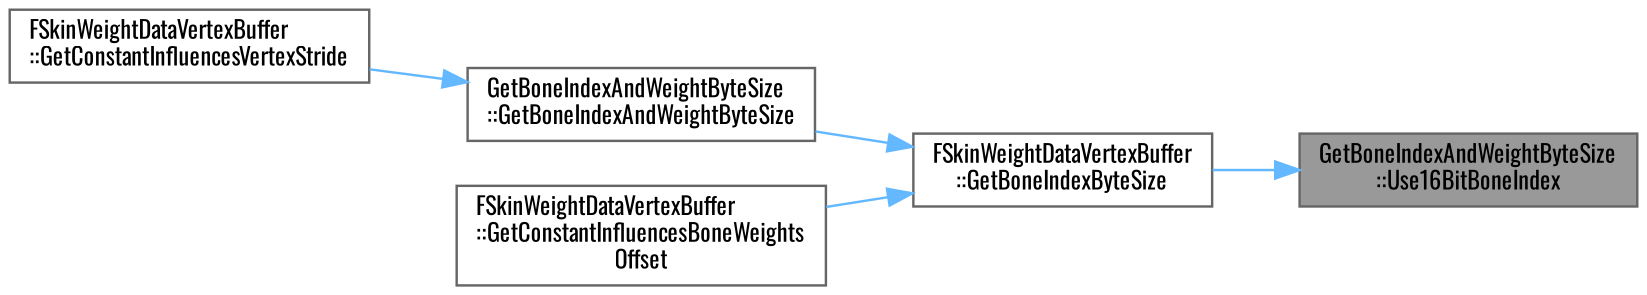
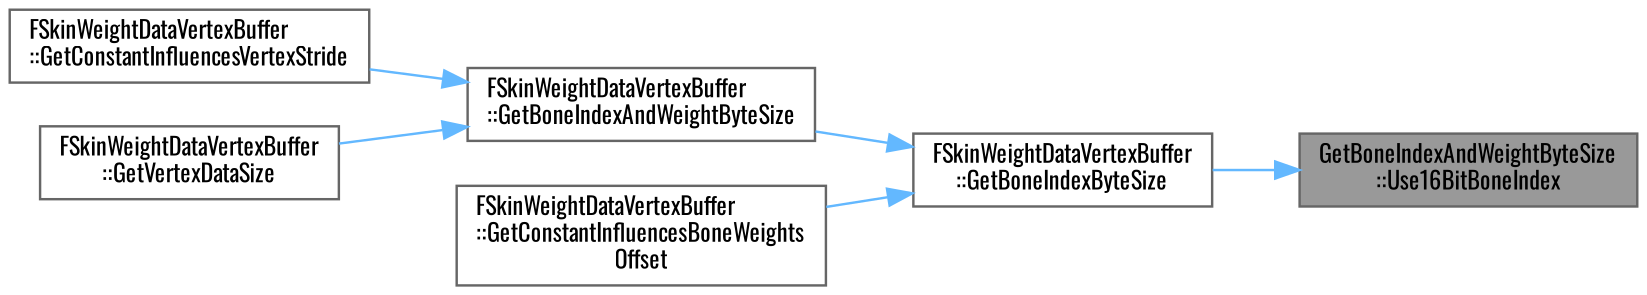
node "GetBoneIndexAndWeightByteSize ::GetBoneIndexAndWeightByteSize": label "GetBoneIndexAndWeightByteSize ::GetBoneIndexAndWeightByteSize" -> "FSkinWeightDataVertexBuffer ::GetBoneIndexAndWeightByteSize"
node "FSkinWeightDataVertexBuffer ::GetVertexDataSize": added
